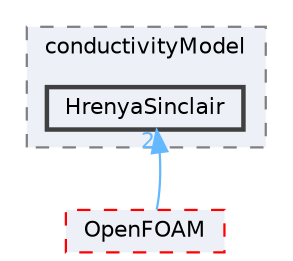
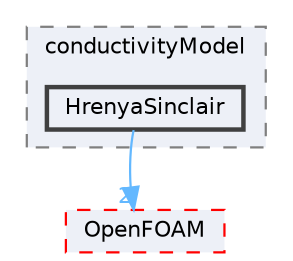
edge "OpenFOAM" -> "HrenyaSinclair": reversed
